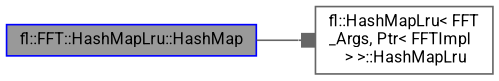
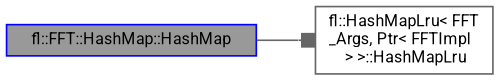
node "fl::FFT::HashMapLru::HashMap": label "fl::FFT::HashMapLru::HashMap" -> "fl::FFT::HashMap::HashMap"
